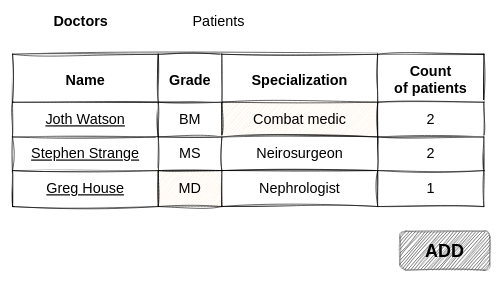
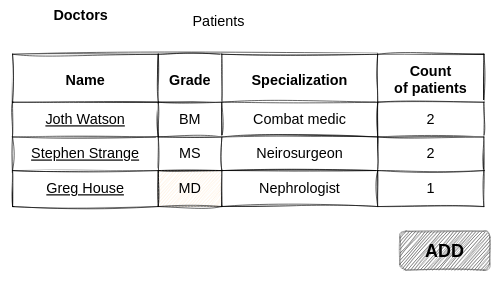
node "Doctors": moved (81, 21) -> (81, 15)
node "Combat medic": fillcolor #ffe6cc -> #ffffff
